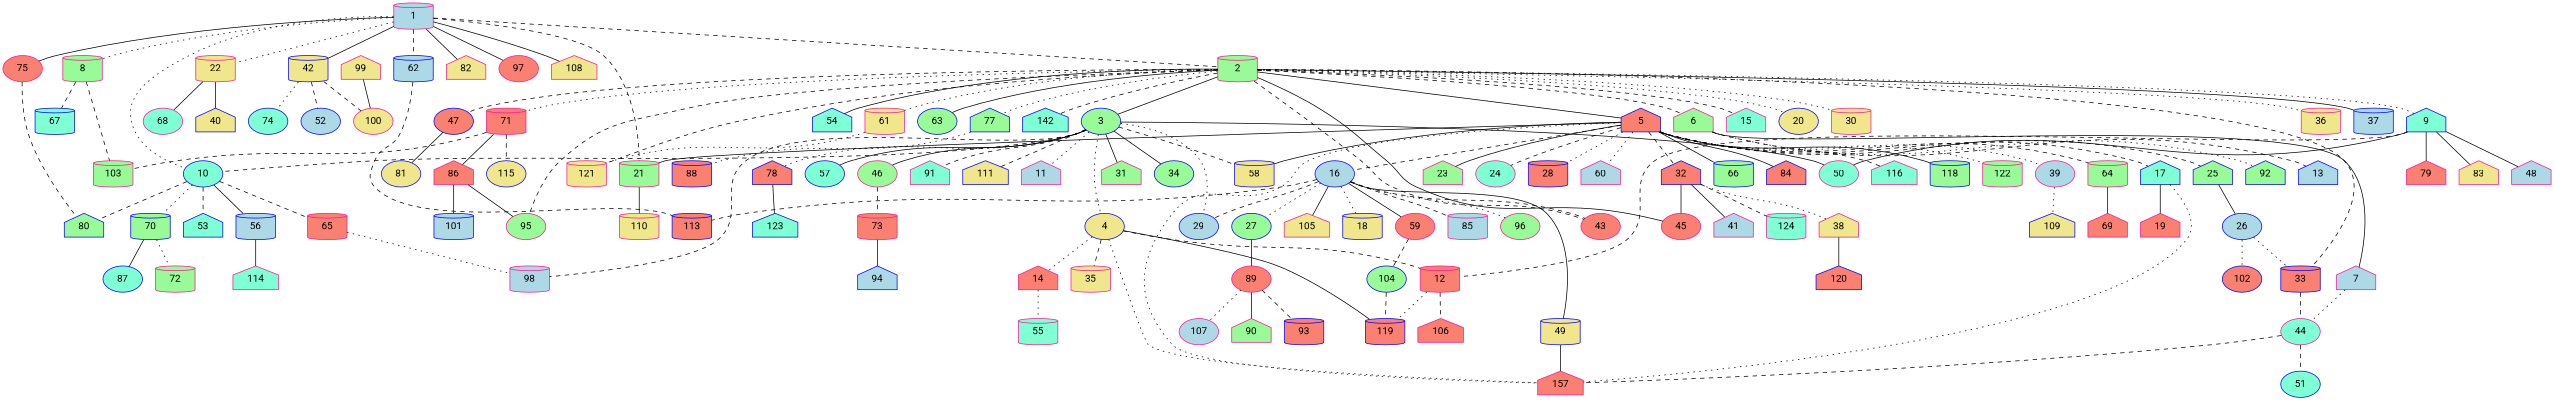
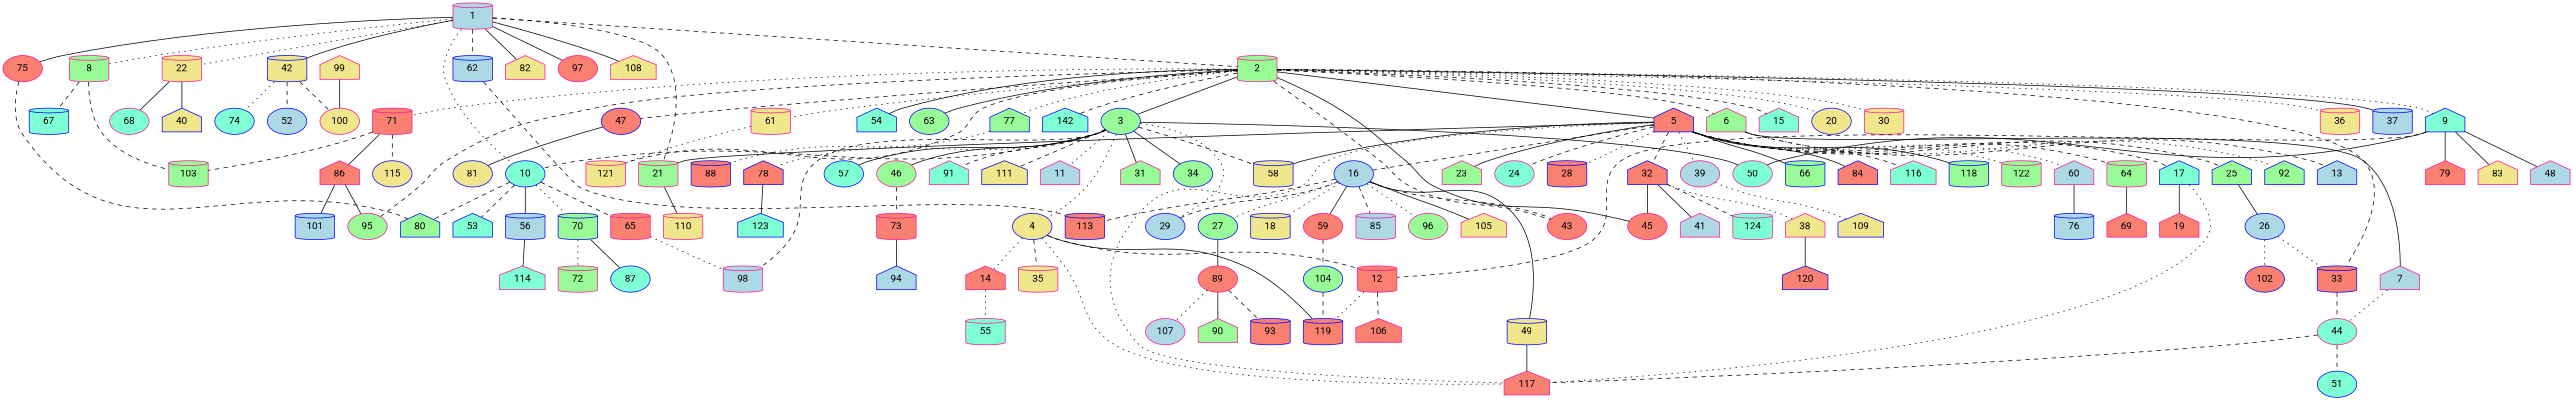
node "76": added
node "157": label "157" -> "117"
